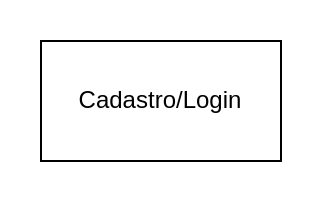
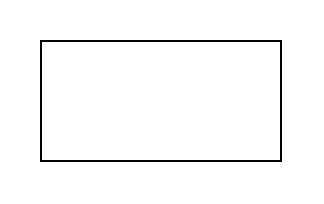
node "Cadastro/Login": removed
